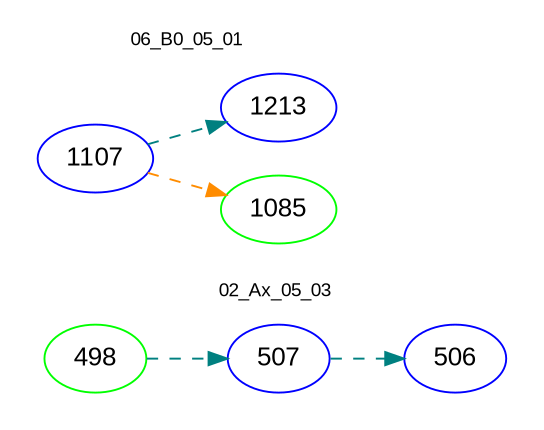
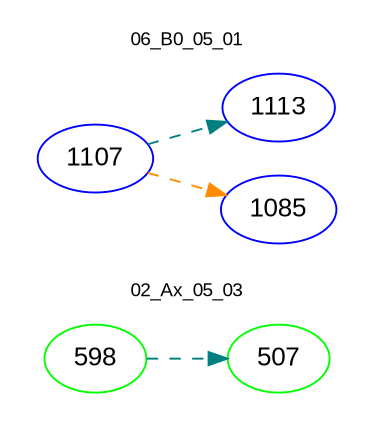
node "1213": label "1213" -> "1113"
node "1085": color green -> blue
node "498": label "498" -> "598"
node "507": color blue -> green
node "506": removed
